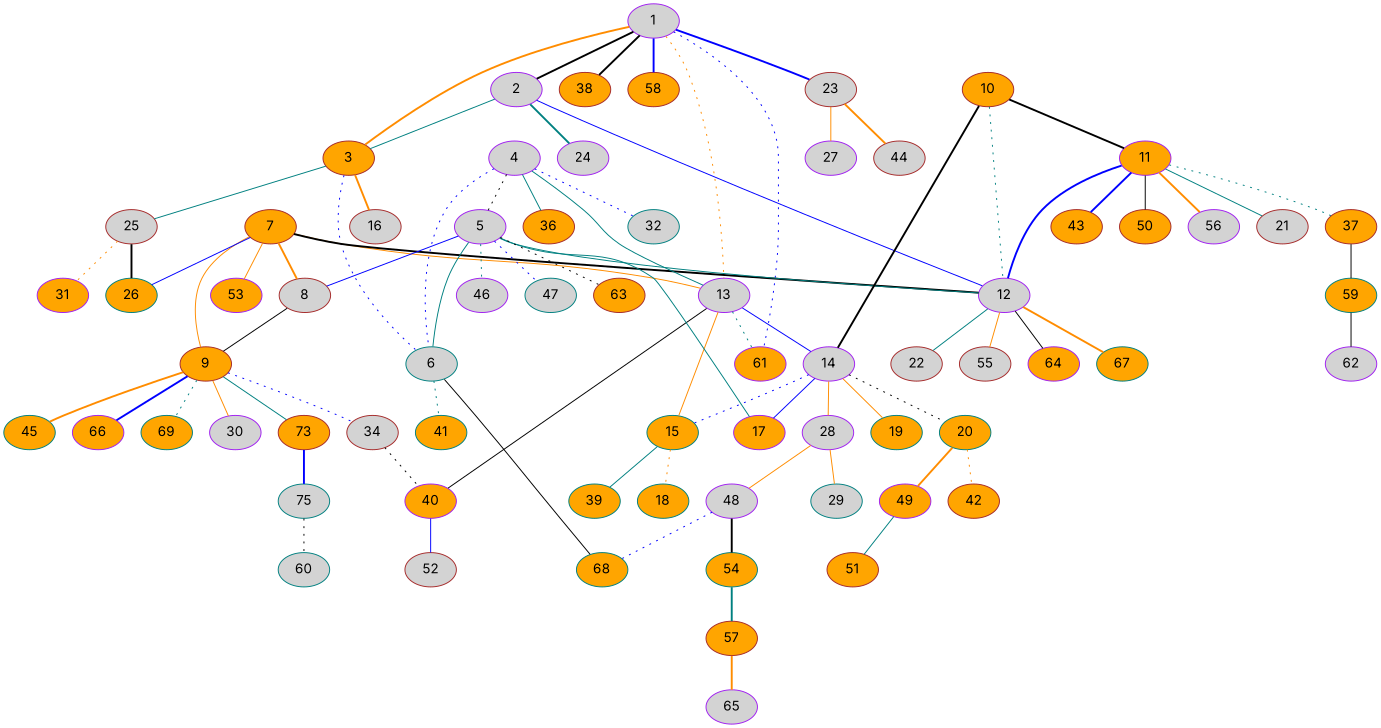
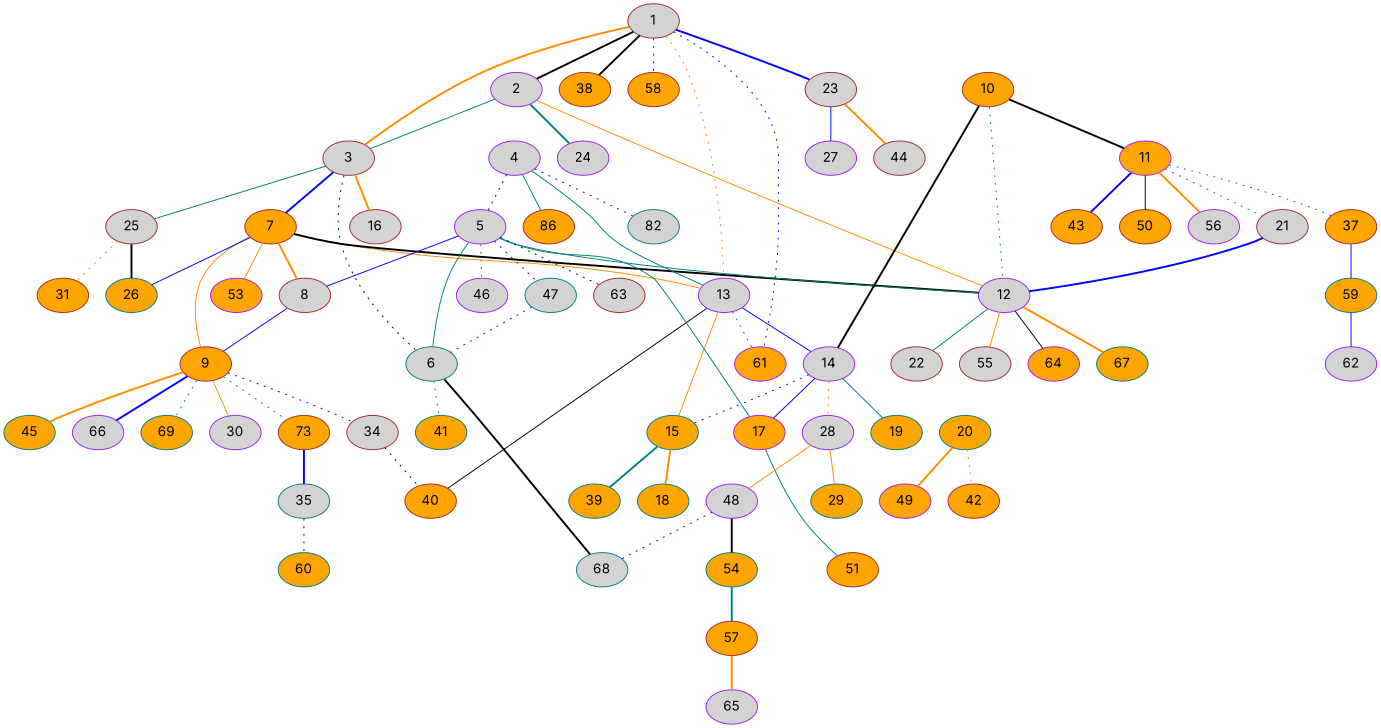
node "1": color purple -> brown
edge "1" -- "58": style bold -> dotted
edge "23" -- "27": color darkorange -> blue
node "3": fillcolor orange -> lightgrey
edge "11" -- "21": style solid -> dotted
edge "3" -- "7": added
edge "2" -- "12": color blue -> darkorange
edge "11" -- "12": now "21" -- "12"
node "36": label "36" -> "86"
node "32": label "32" -> "82"
edge "4" -- "6": now "47" -- "6"
edge "37" -- "59": color black -> blue
edge "3" -- "6": color blue -> black
node "31": color purple -> brown
node "63": fillcolor orange -> lightgrey
edge "8" -- "9": color black -> blue
edge "59" -- "62": color black -> blue
edge "9" -- "73": style solid -> dotted
edge "14" -- "28": style solid -> dotted
edge "14" -- "19": color darkorange -> teal
edge "14" -- "20": removed
node "66": fillcolor orange -> lightgrey
edge "6" -- "68": style solid -> bold
edge "15" -- "39": style solid -> bold
edge "15" -- "18": style dotted -> bold
node "75": label "75" -> "35"
node "40": color purple -> brown
node "29": fillcolor lightgrey -> orange
edge "49" -- "51": now "17" -- "51"
node "60": fillcolor lightgrey -> orange
node "52": removed
node "68": fillcolor orange -> lightgrey
